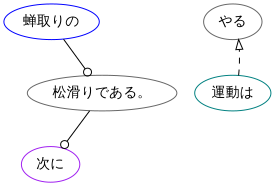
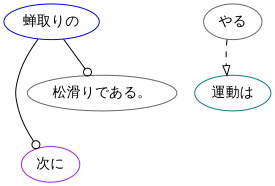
edge "運動は" -> "やる": reversed
edge "松滑りである。" -> "次に": now "蝉取りの" -> "次に"
